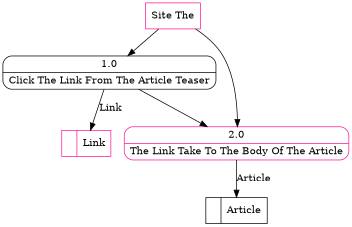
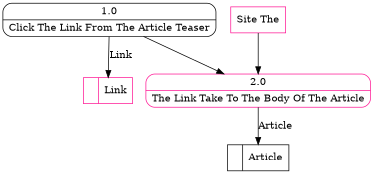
edge "Site The" -> "1.0": removed
